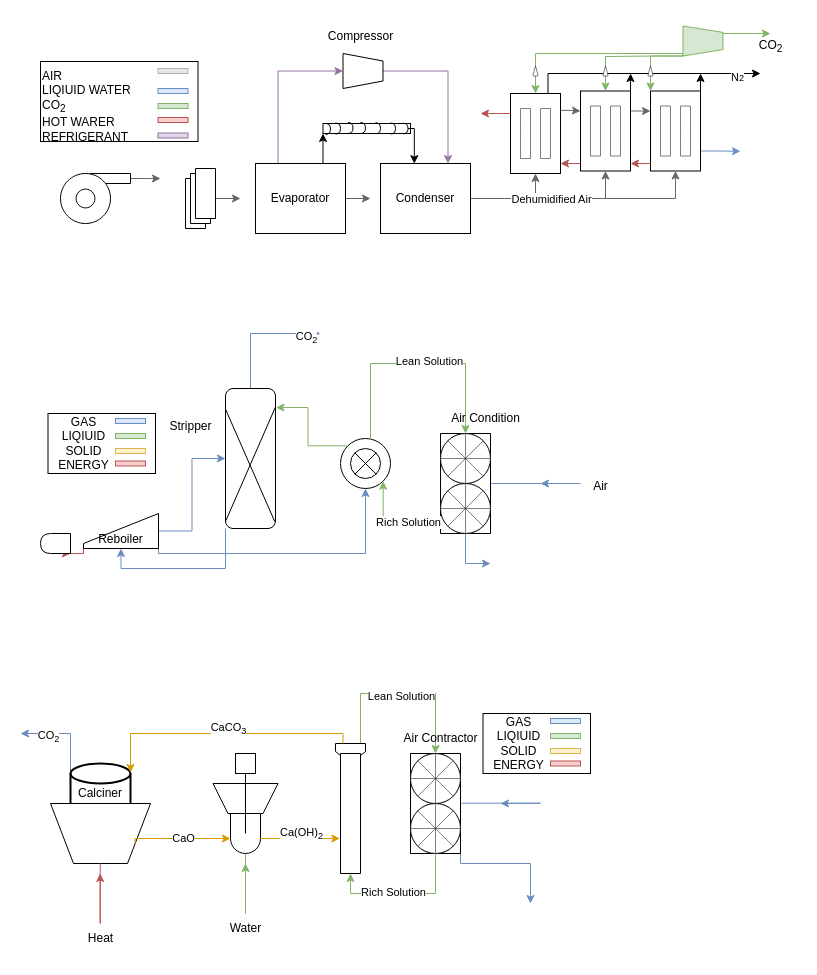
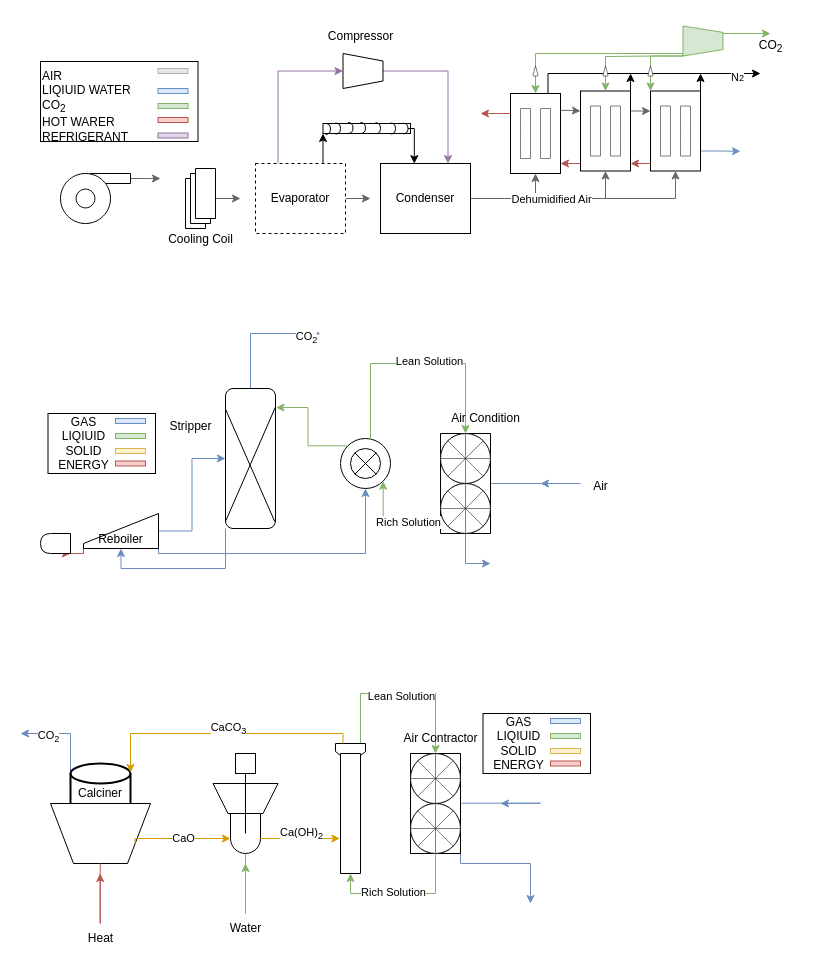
node "Evaporator": style solid -> dashed
node "Cooling Coil": added
